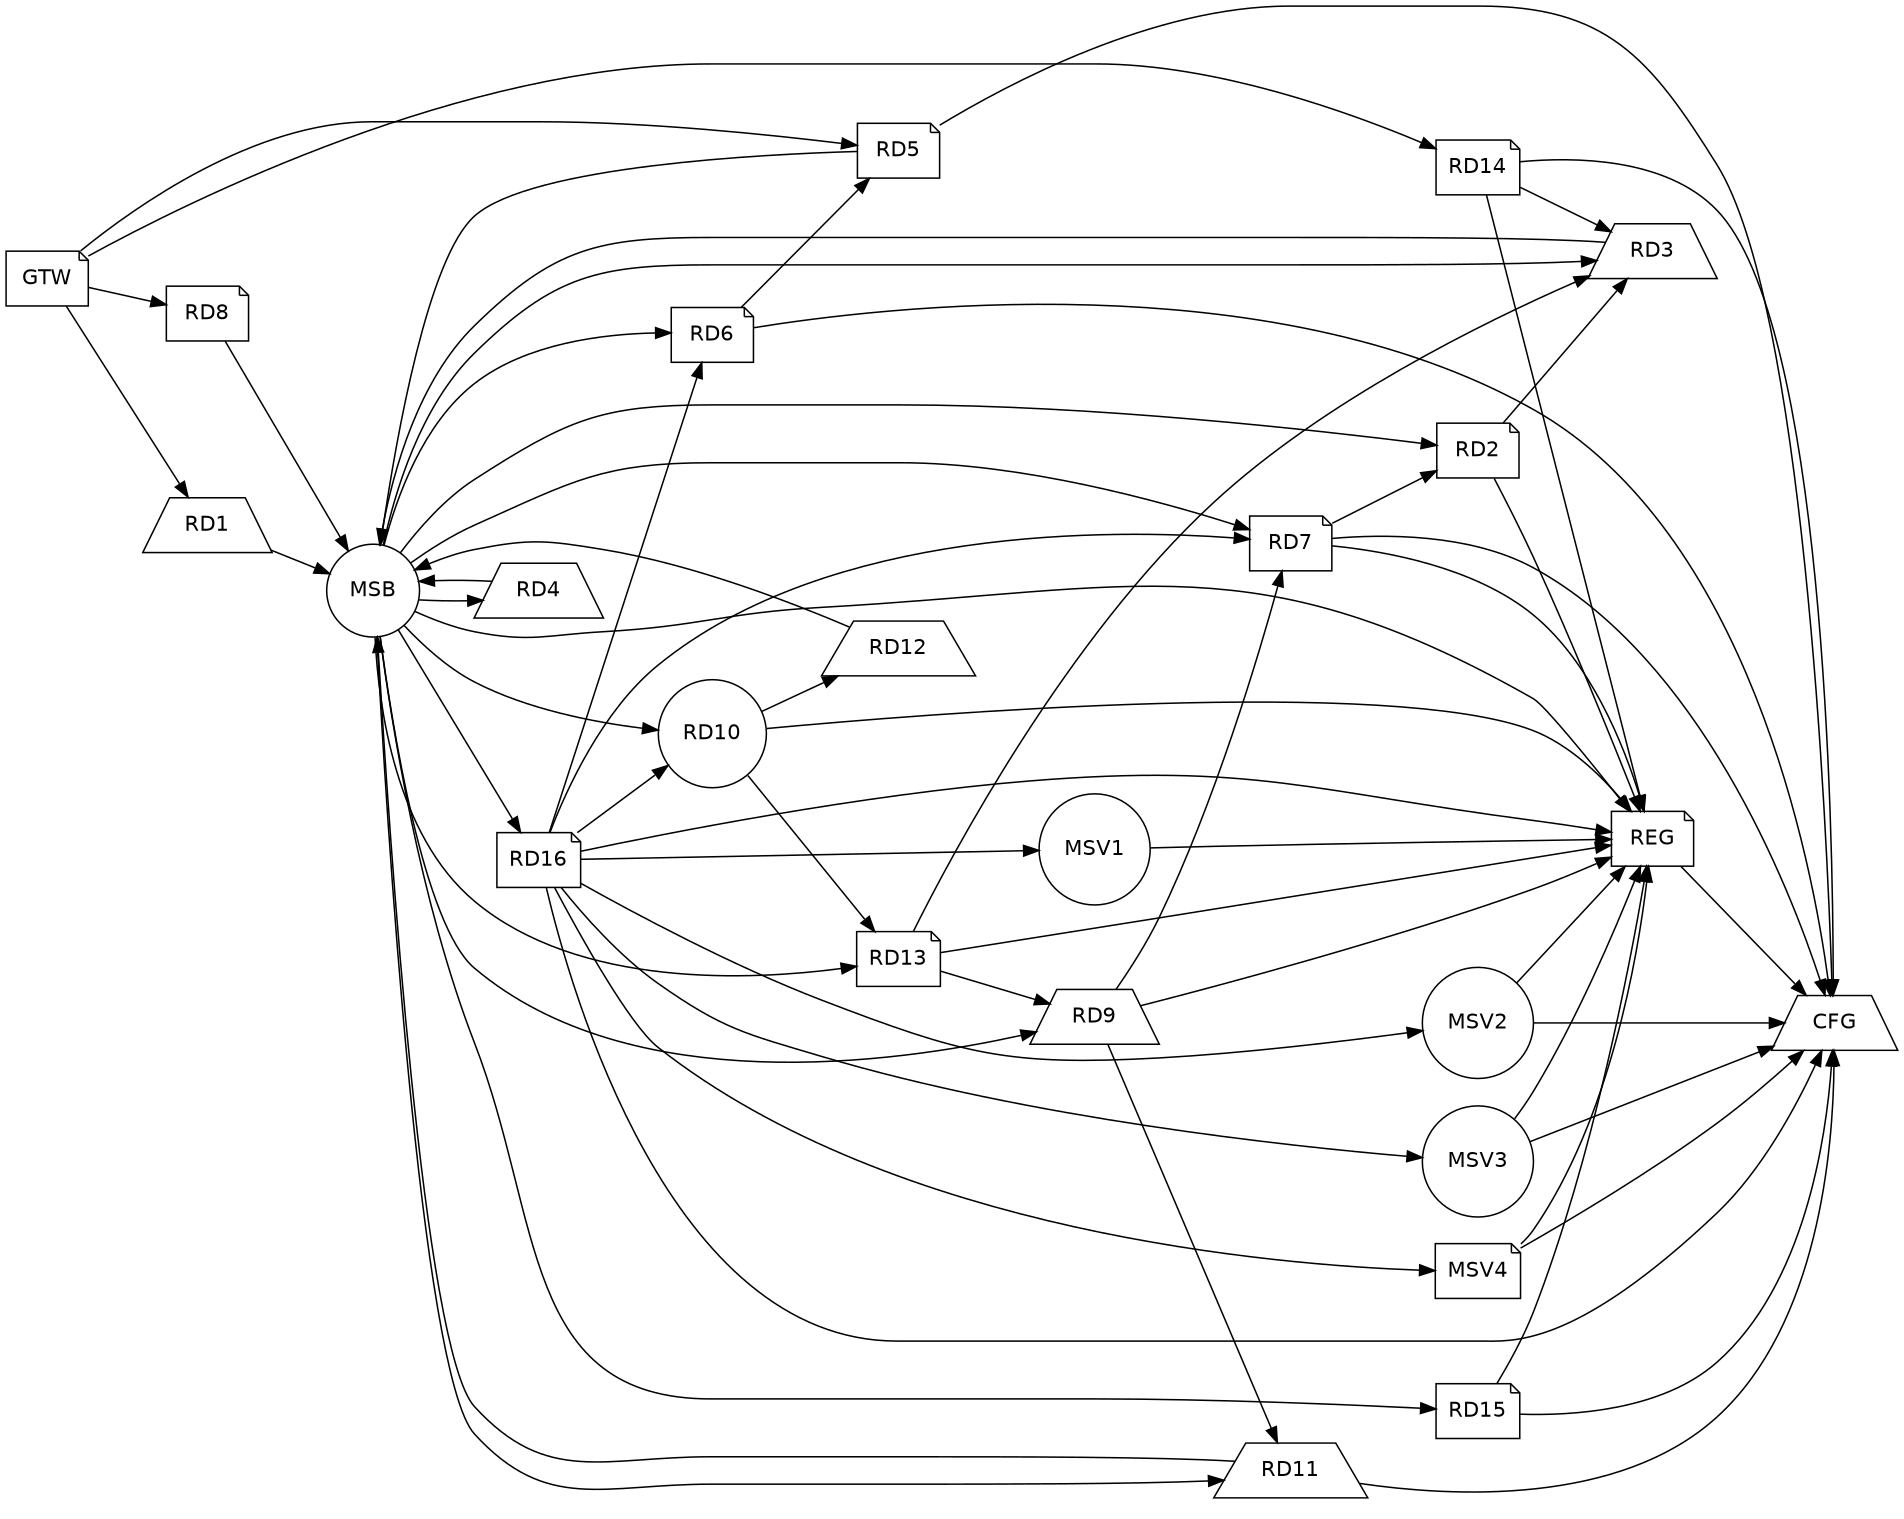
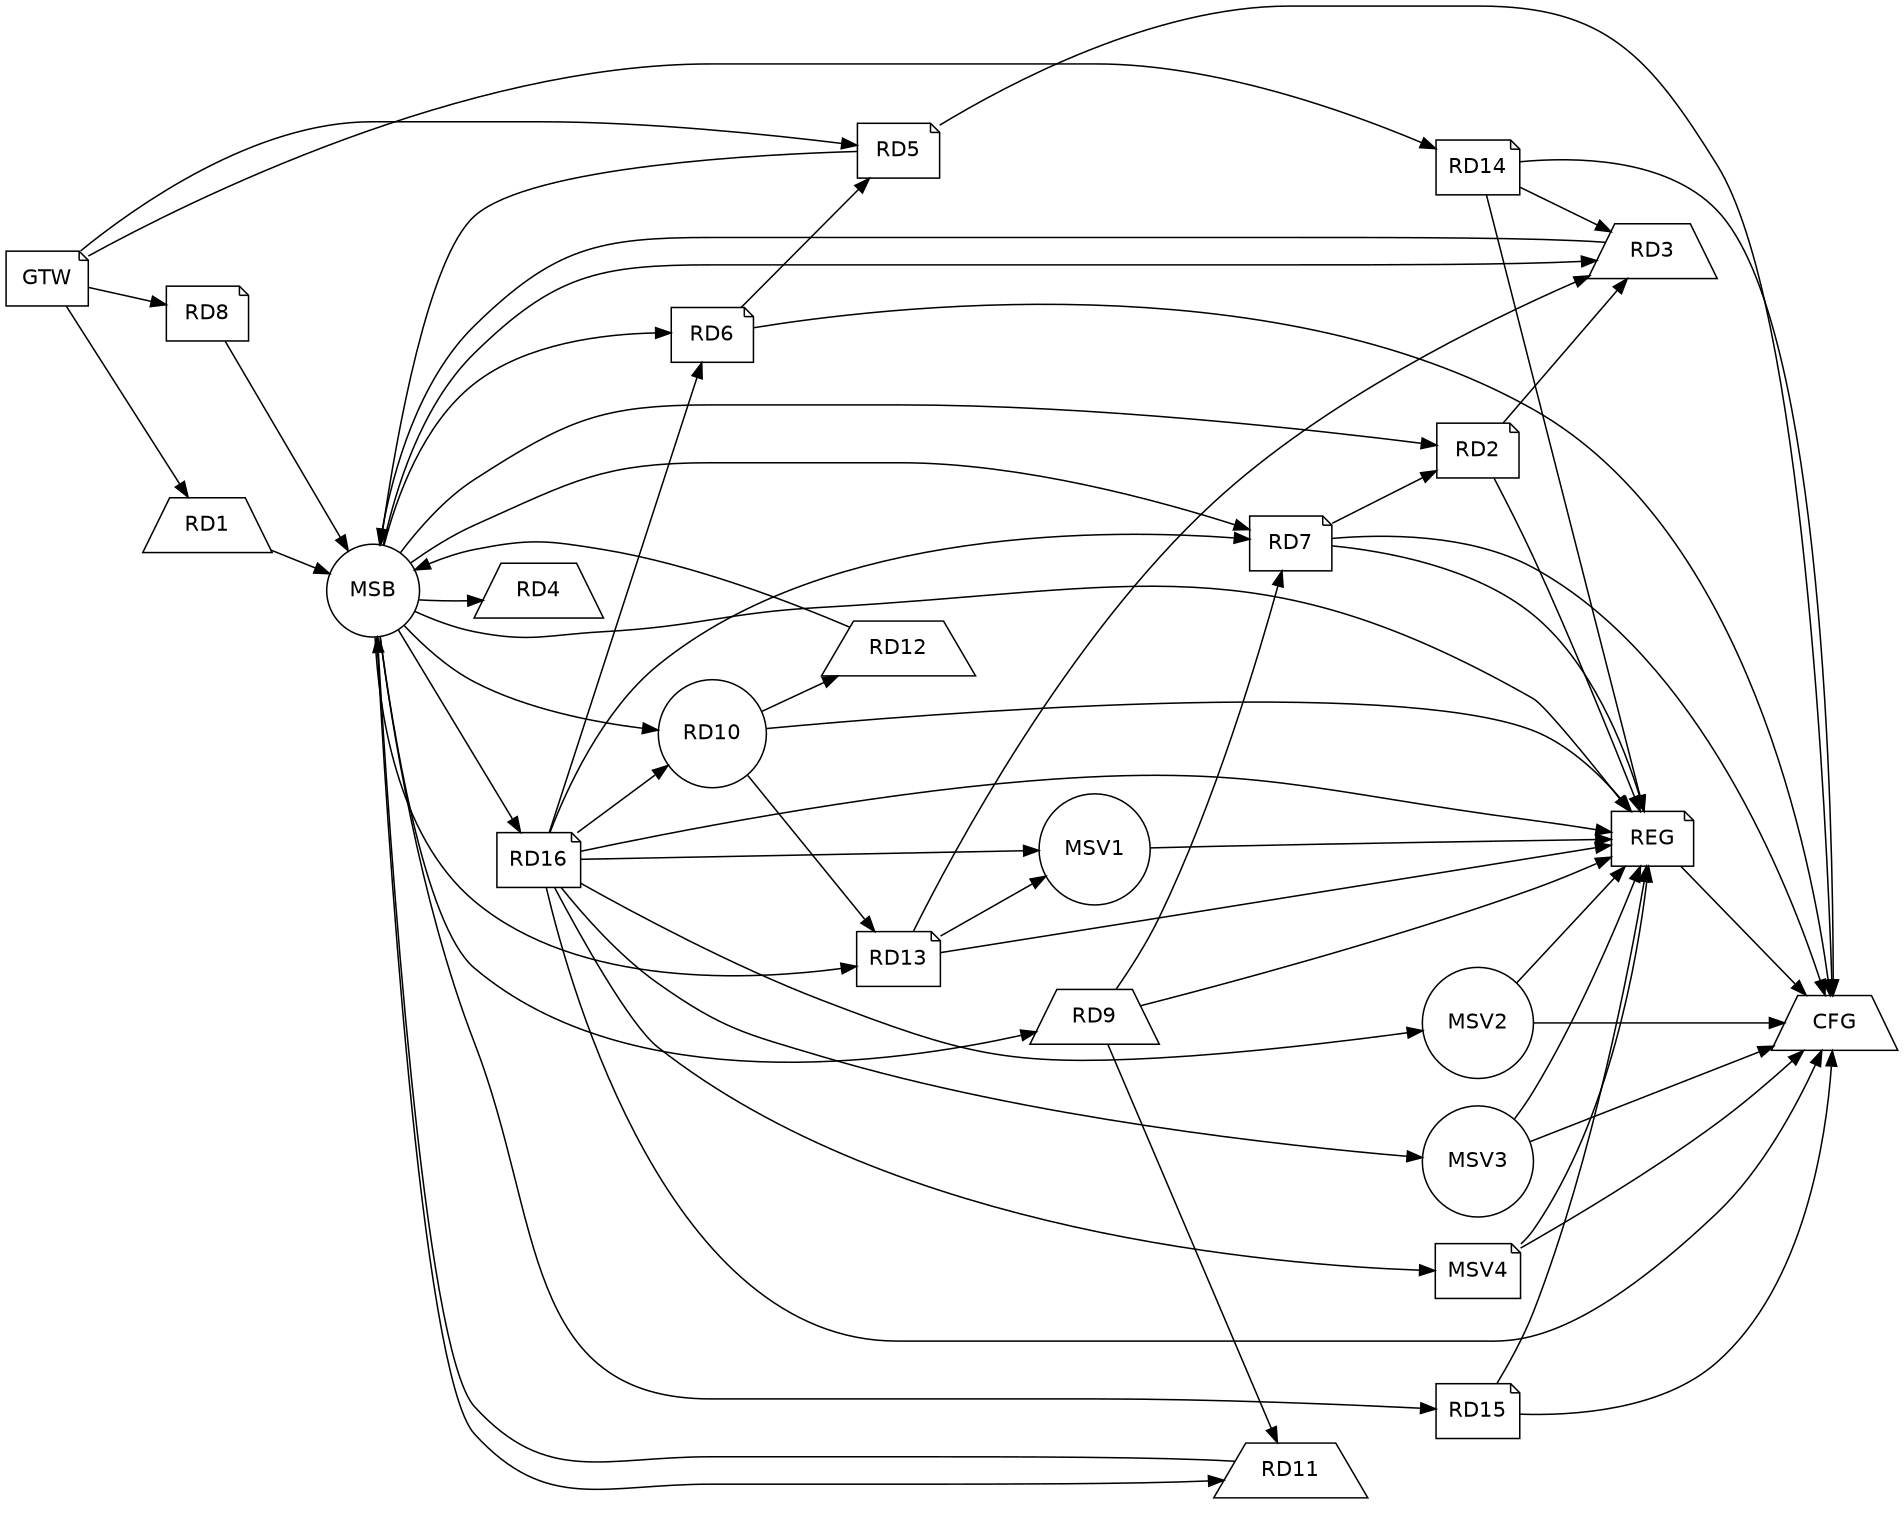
edge "RD4" -> "MSB": removed
edge "RD13" -> "RD9": now "RD13" -> "MSV1"
edge "RD11" -> "CFG": removed
